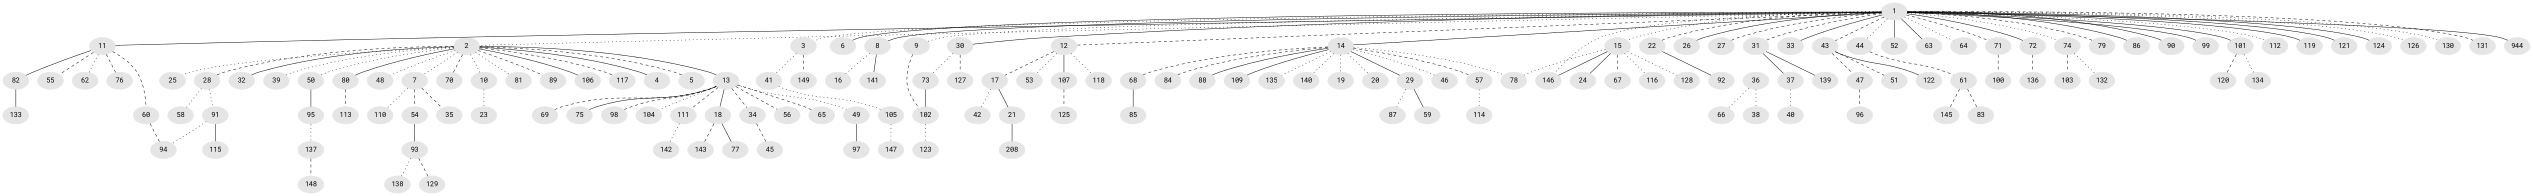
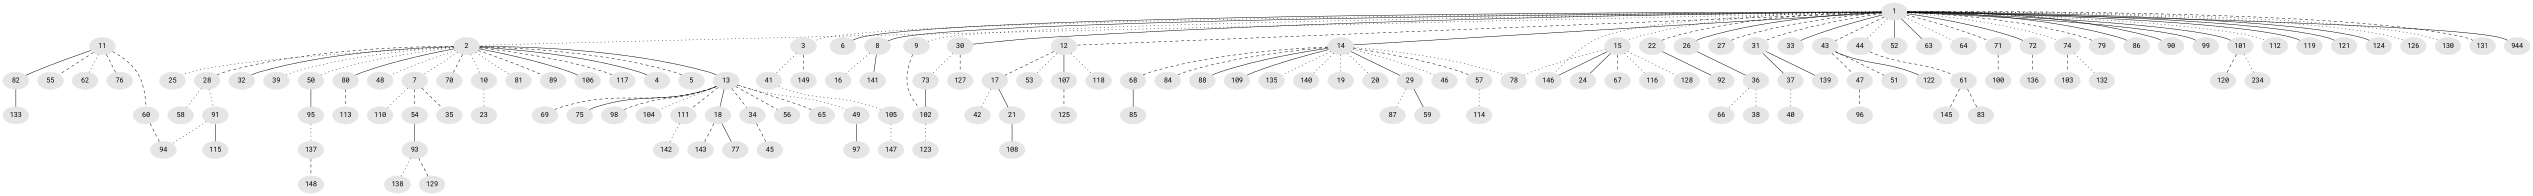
edge "1" -- "11": removed
edge "26" -- "36": added
node "134": label "134" -> "234"
node "208": label "208" -> "108"
